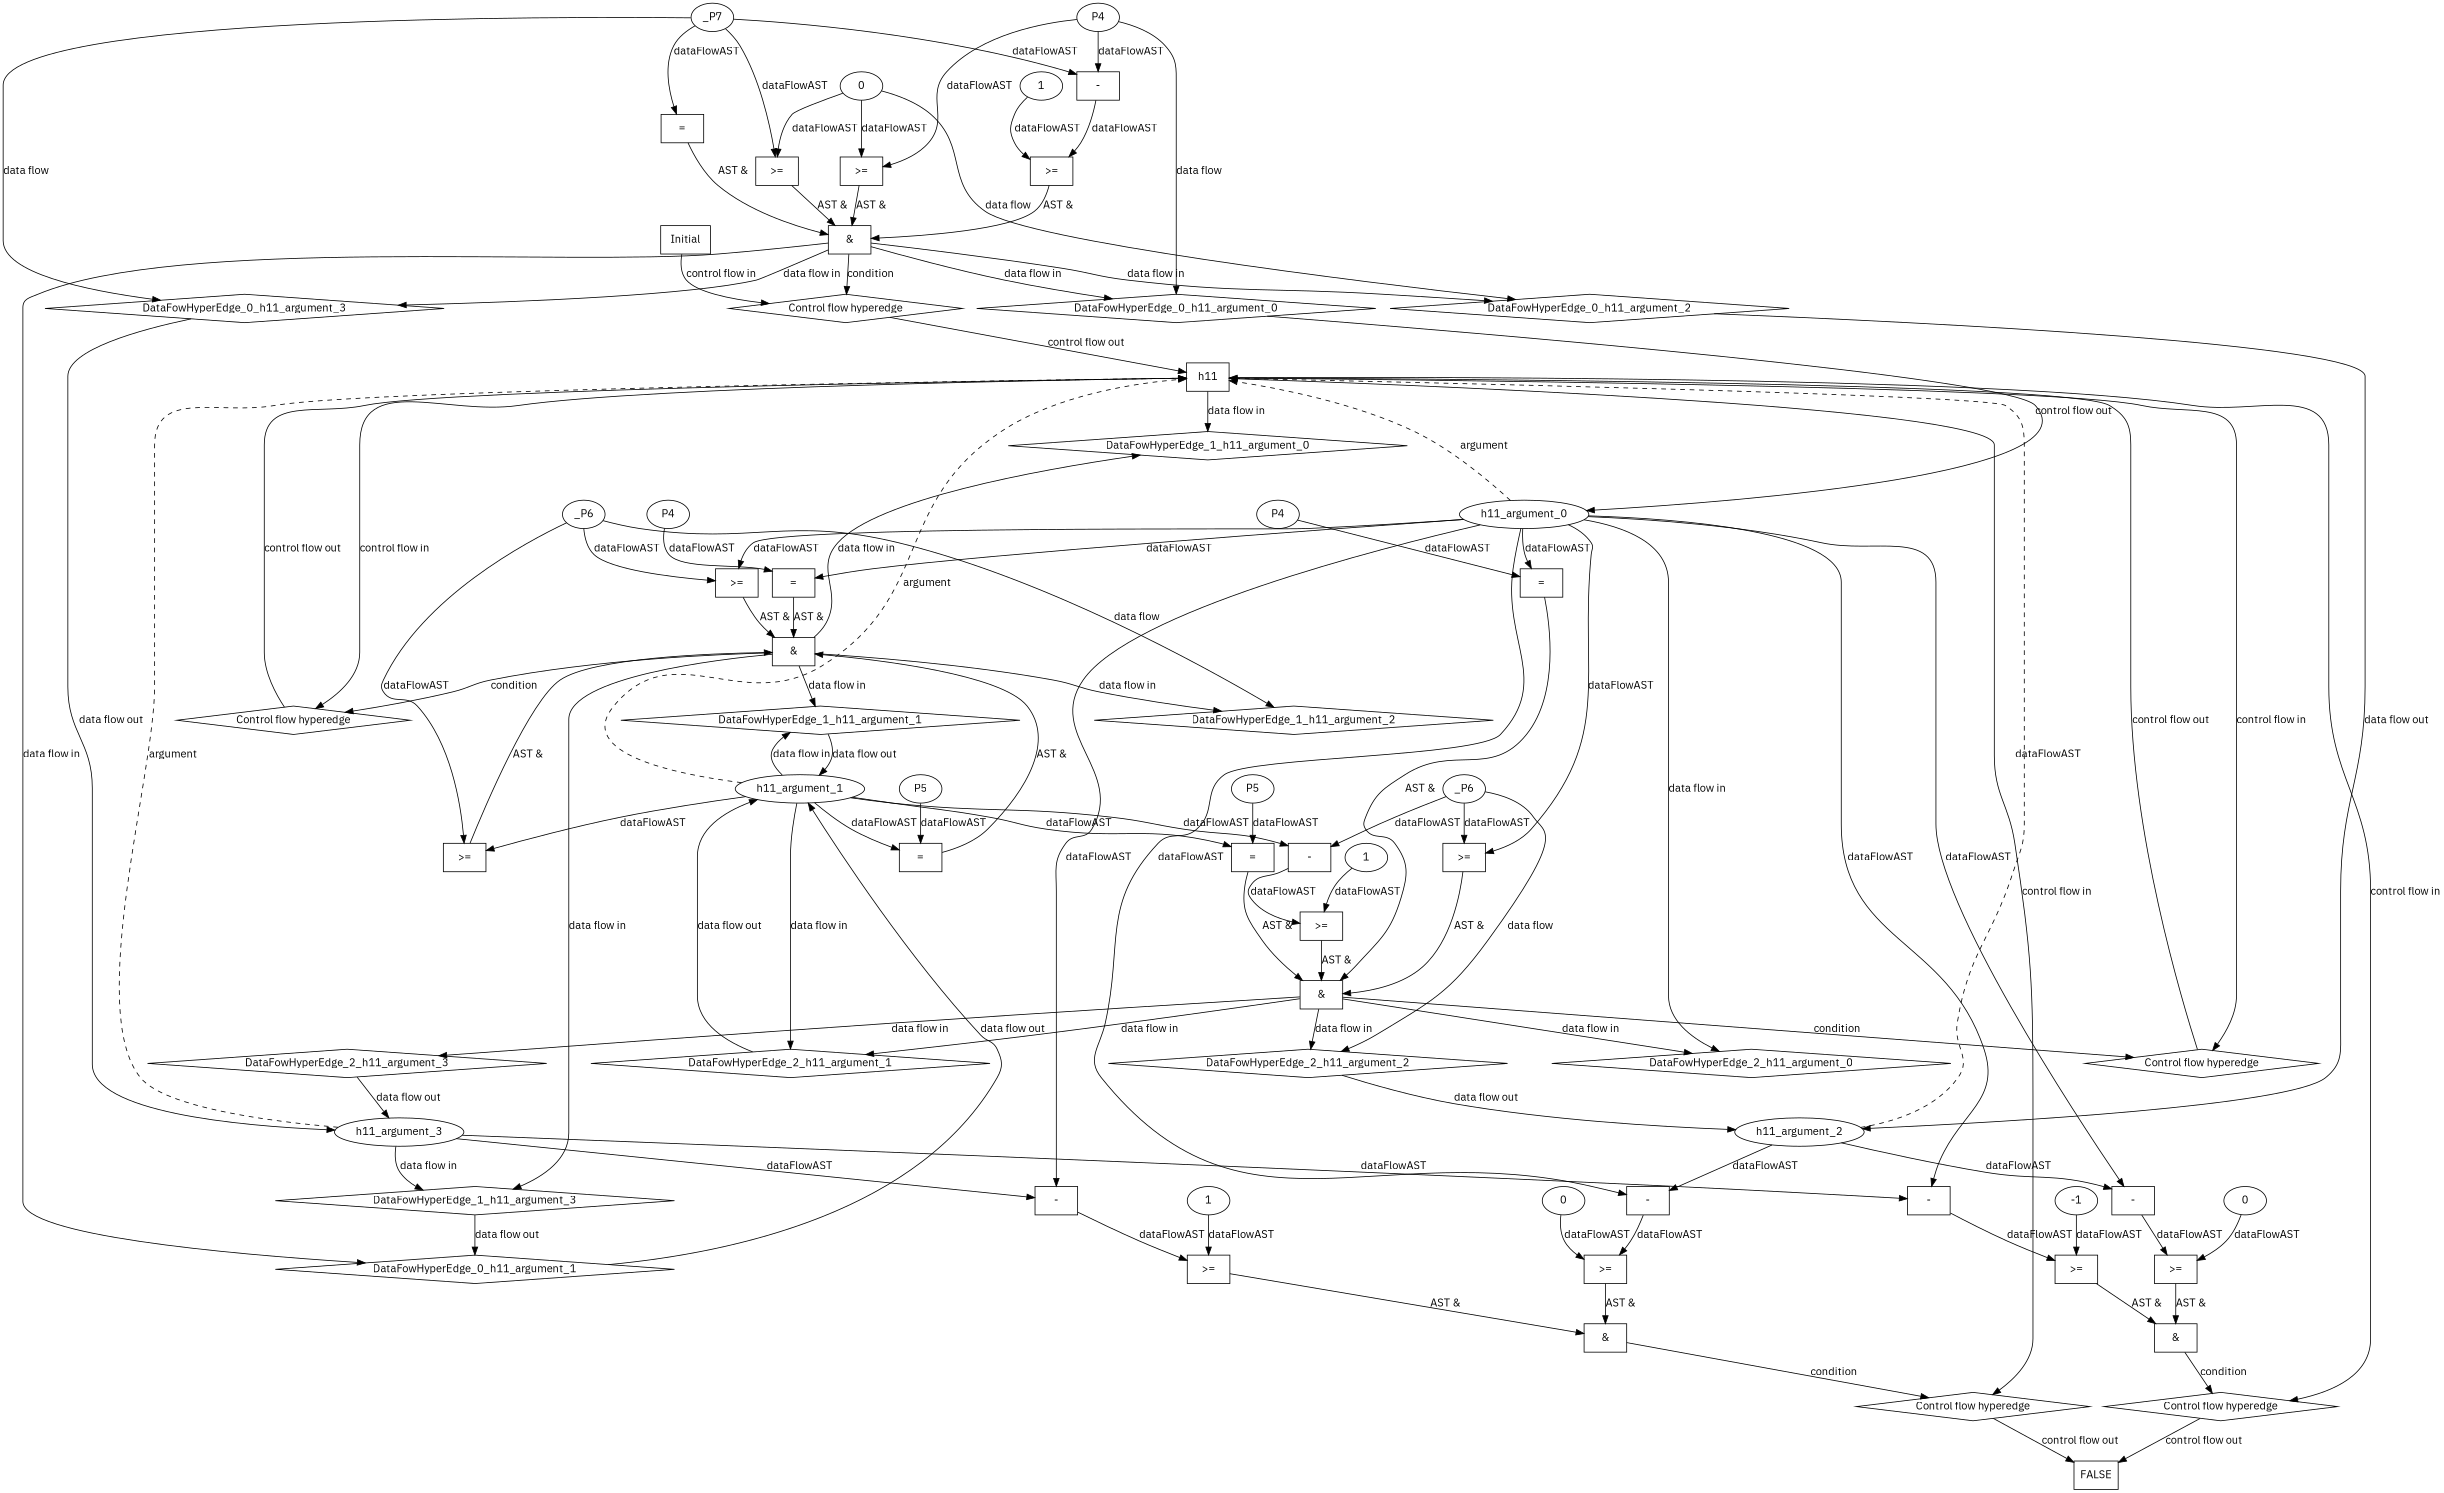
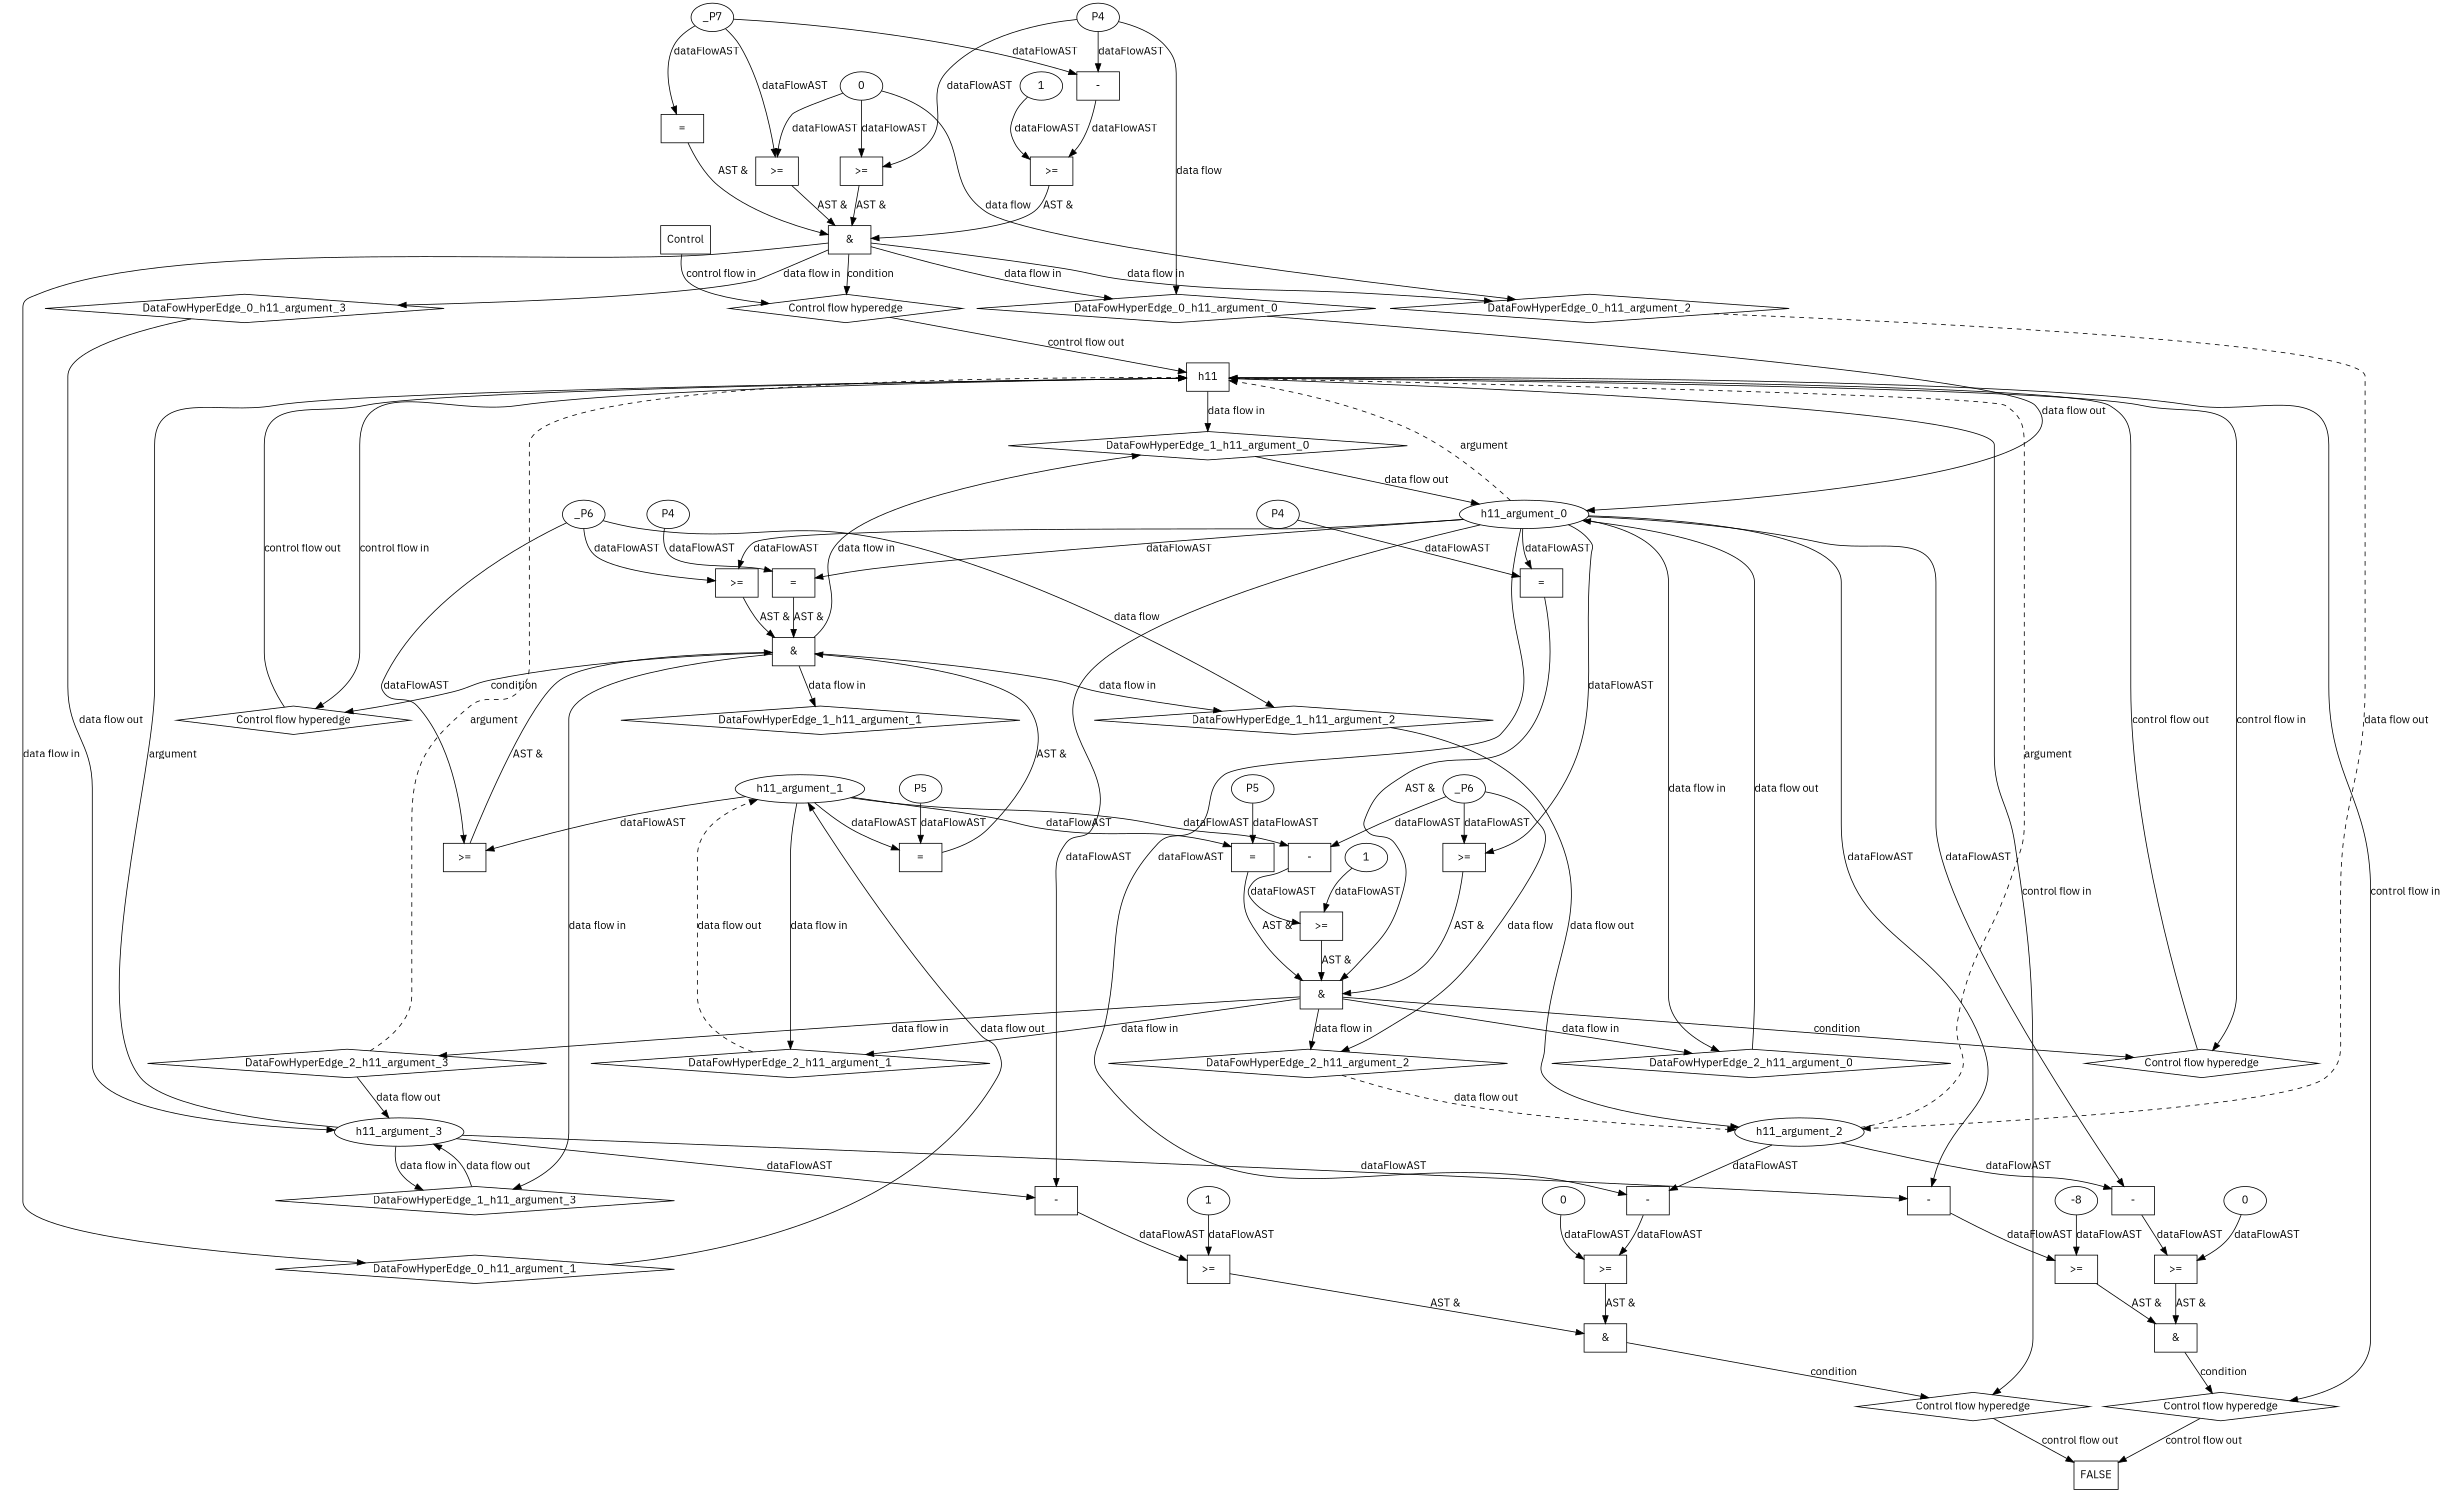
edge "_P7" -> "DataFowHyperEdge_0_h11_argument_3": removed, label "data flow"
node "Initial": label "Initial" -> "Control"
edge "h11_argument_3" -> "h11": style dashed -> solid
edge "DataFowHyperEdge_0_h11_argument_0" -> "h11_argument_0": label "control flow out" -> "data flow out"
edge "DataFowHyperEdge_1_h11_argument_0" -> "h11_argument_0": added, label "data flow out"
edge "DataFowHyperEdge_0_h11_argument_2" -> "h11_argument_2": style solid -> dashed
edge "h11_argument_1" -> "h11": now "DataFowHyperEdge_2_h11_argument_3" -> "h11"
edge "DataFowHyperEdge_2_h11_argument_0" -> "h11_argument_0": added, label "data flow out"
edge "DataFowHyperEdge_1_h11_argument_1" -> "h11_argument_1": removed, label "data flow out"
edge "h11_argument_2" -> "h11": label "dataFlowAST" -> "argument"
edge "h11_argument_1" -> "DataFowHyperEdge_1_h11_argument_1": removed, label "data flow in"
edge "DataFowHyperEdge_2_h11_argument_1" -> "h11_argument_1": style solid -> dashed
edge "DataFowHyperEdge_1_h11_argument_2" -> "h11_argument_2": added, label "data flow out"
edge "DataFowHyperEdge_2_h11_argument_2" -> "h11_argument_2": style solid -> dashed
node "-1": label "-1" -> "-8"
edge "DataFowHyperEdge_1_h11_argument_3" -> "DataFowHyperEdge_0_h11_argument_1": now "DataFowHyperEdge_1_h11_argument_3" -> "h11_argument_3"
